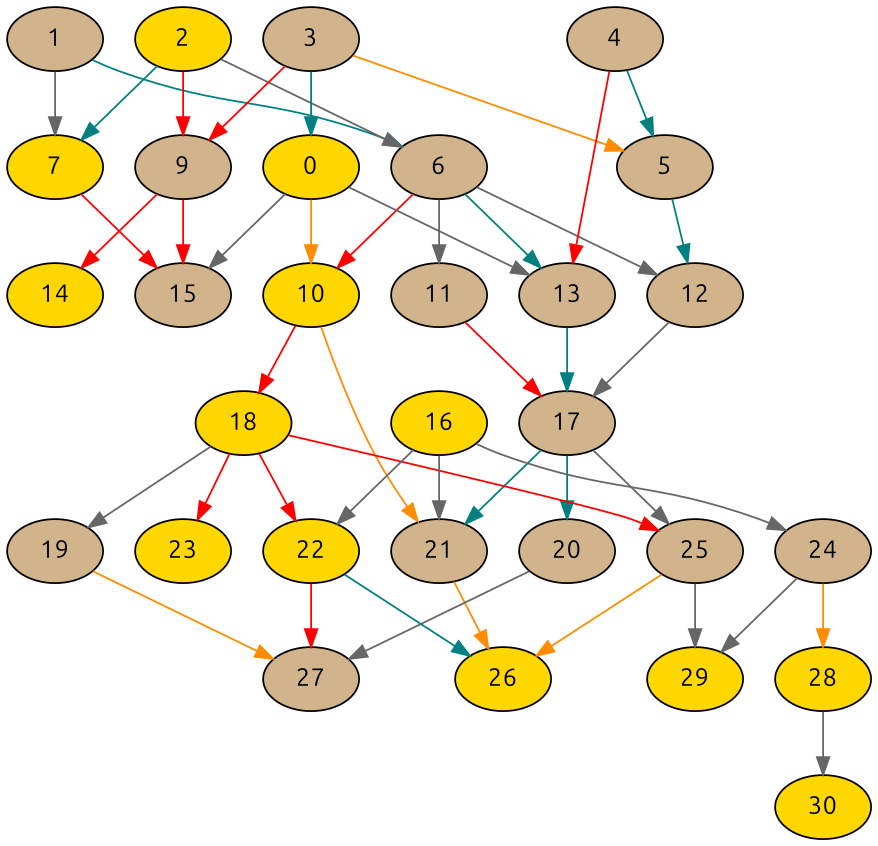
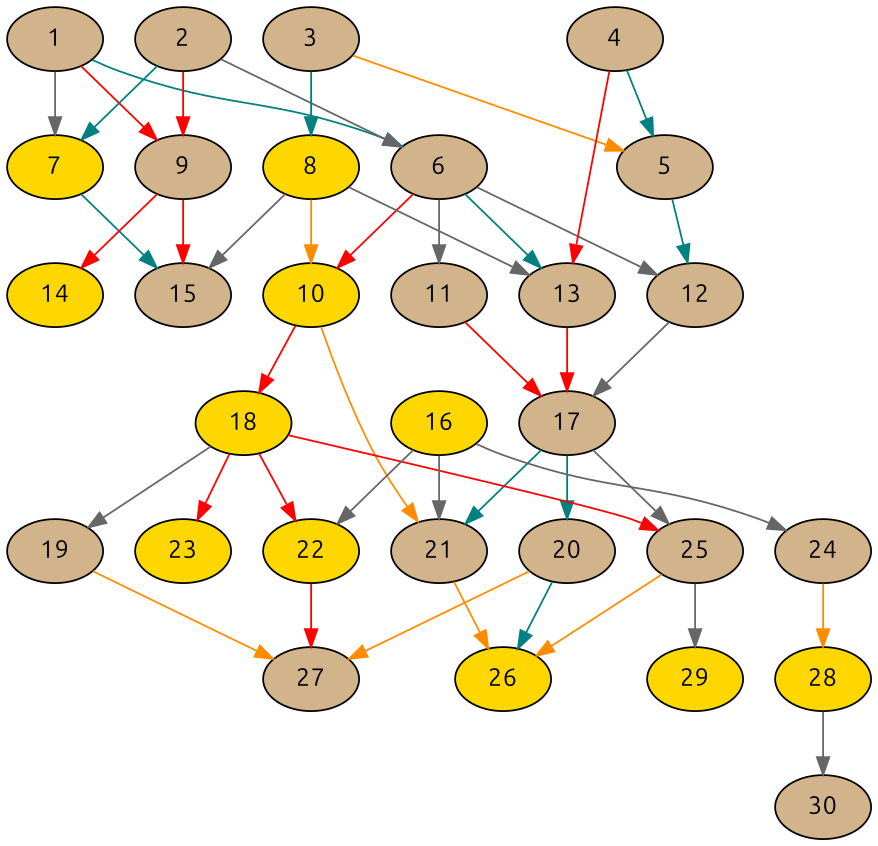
node "2": fillcolor gold -> tan
edge "3" -> "9": now "1" -> "9"
node "0": label "0" -> "8"
edge "7" -> "15": color red -> teal
edge "13" -> "17": color teal -> red
edge "24" -> "29": removed
edge "22" -> "26": now "20" -> "26"
edge "20" -> "27": color gray40 -> darkorange
node "30": fillcolor gold -> tan
